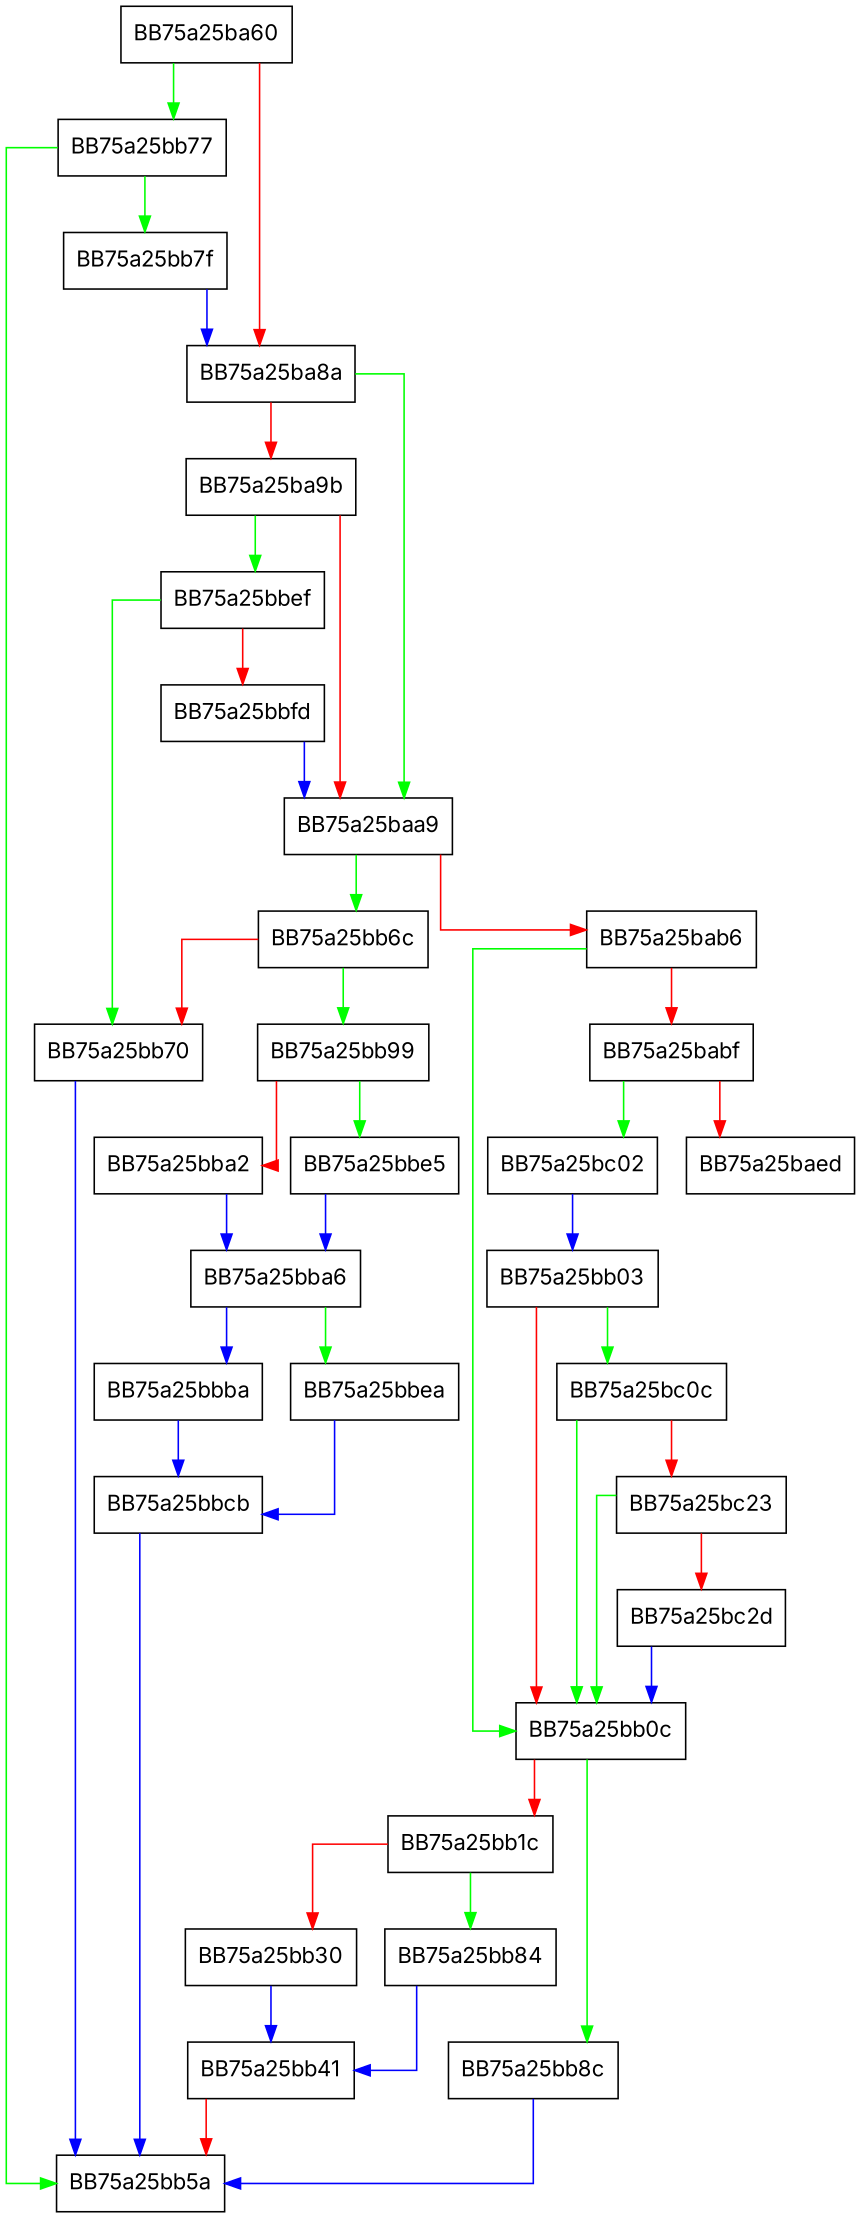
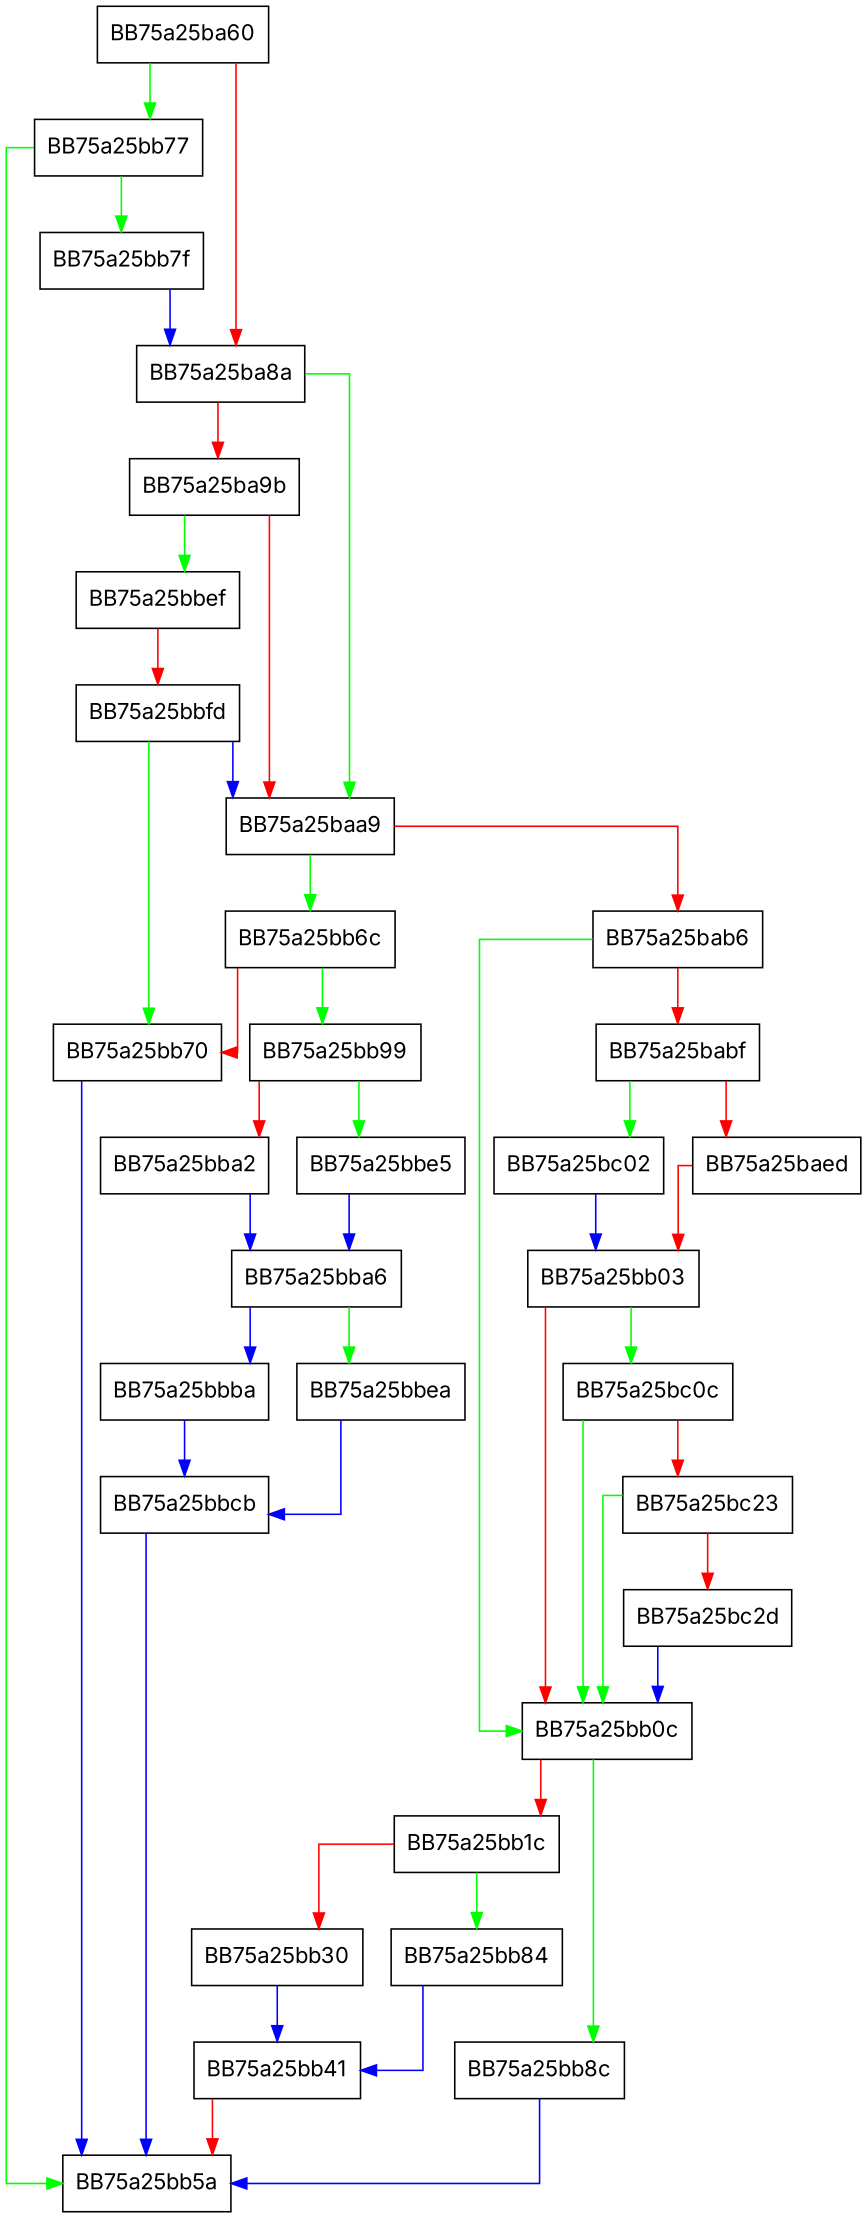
edge "BB75a25bbef" -> "BB75a25bb70": now "BB75a25bbfd" -> "BB75a25bb70"
edge "BB75a25baed" -> "BB75a25bb03": added
